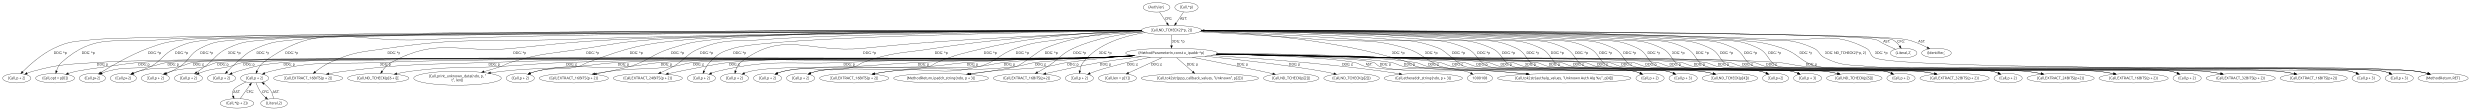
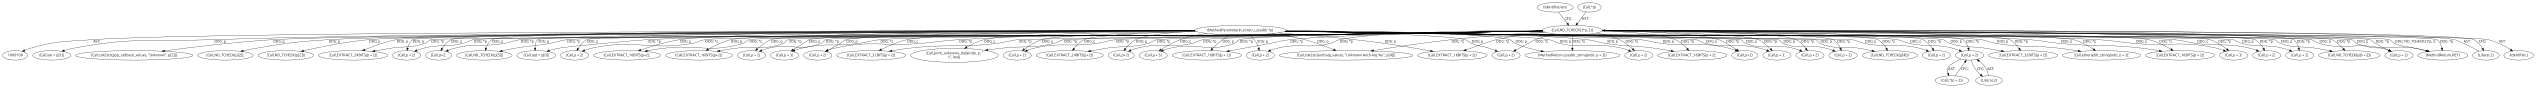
node "(Auth,len)": label "(Auth,len)" -> "(Identifier,len)"
edge "(Call,ND_TCHECK2(*p, 2))" -> "(MethodParameterIn,const u_ipaddr *p)": now "(Call,ND_TCHECK2(*p, 2))" -> "(Call,etheraddr_string(ndo, p + 3))"
